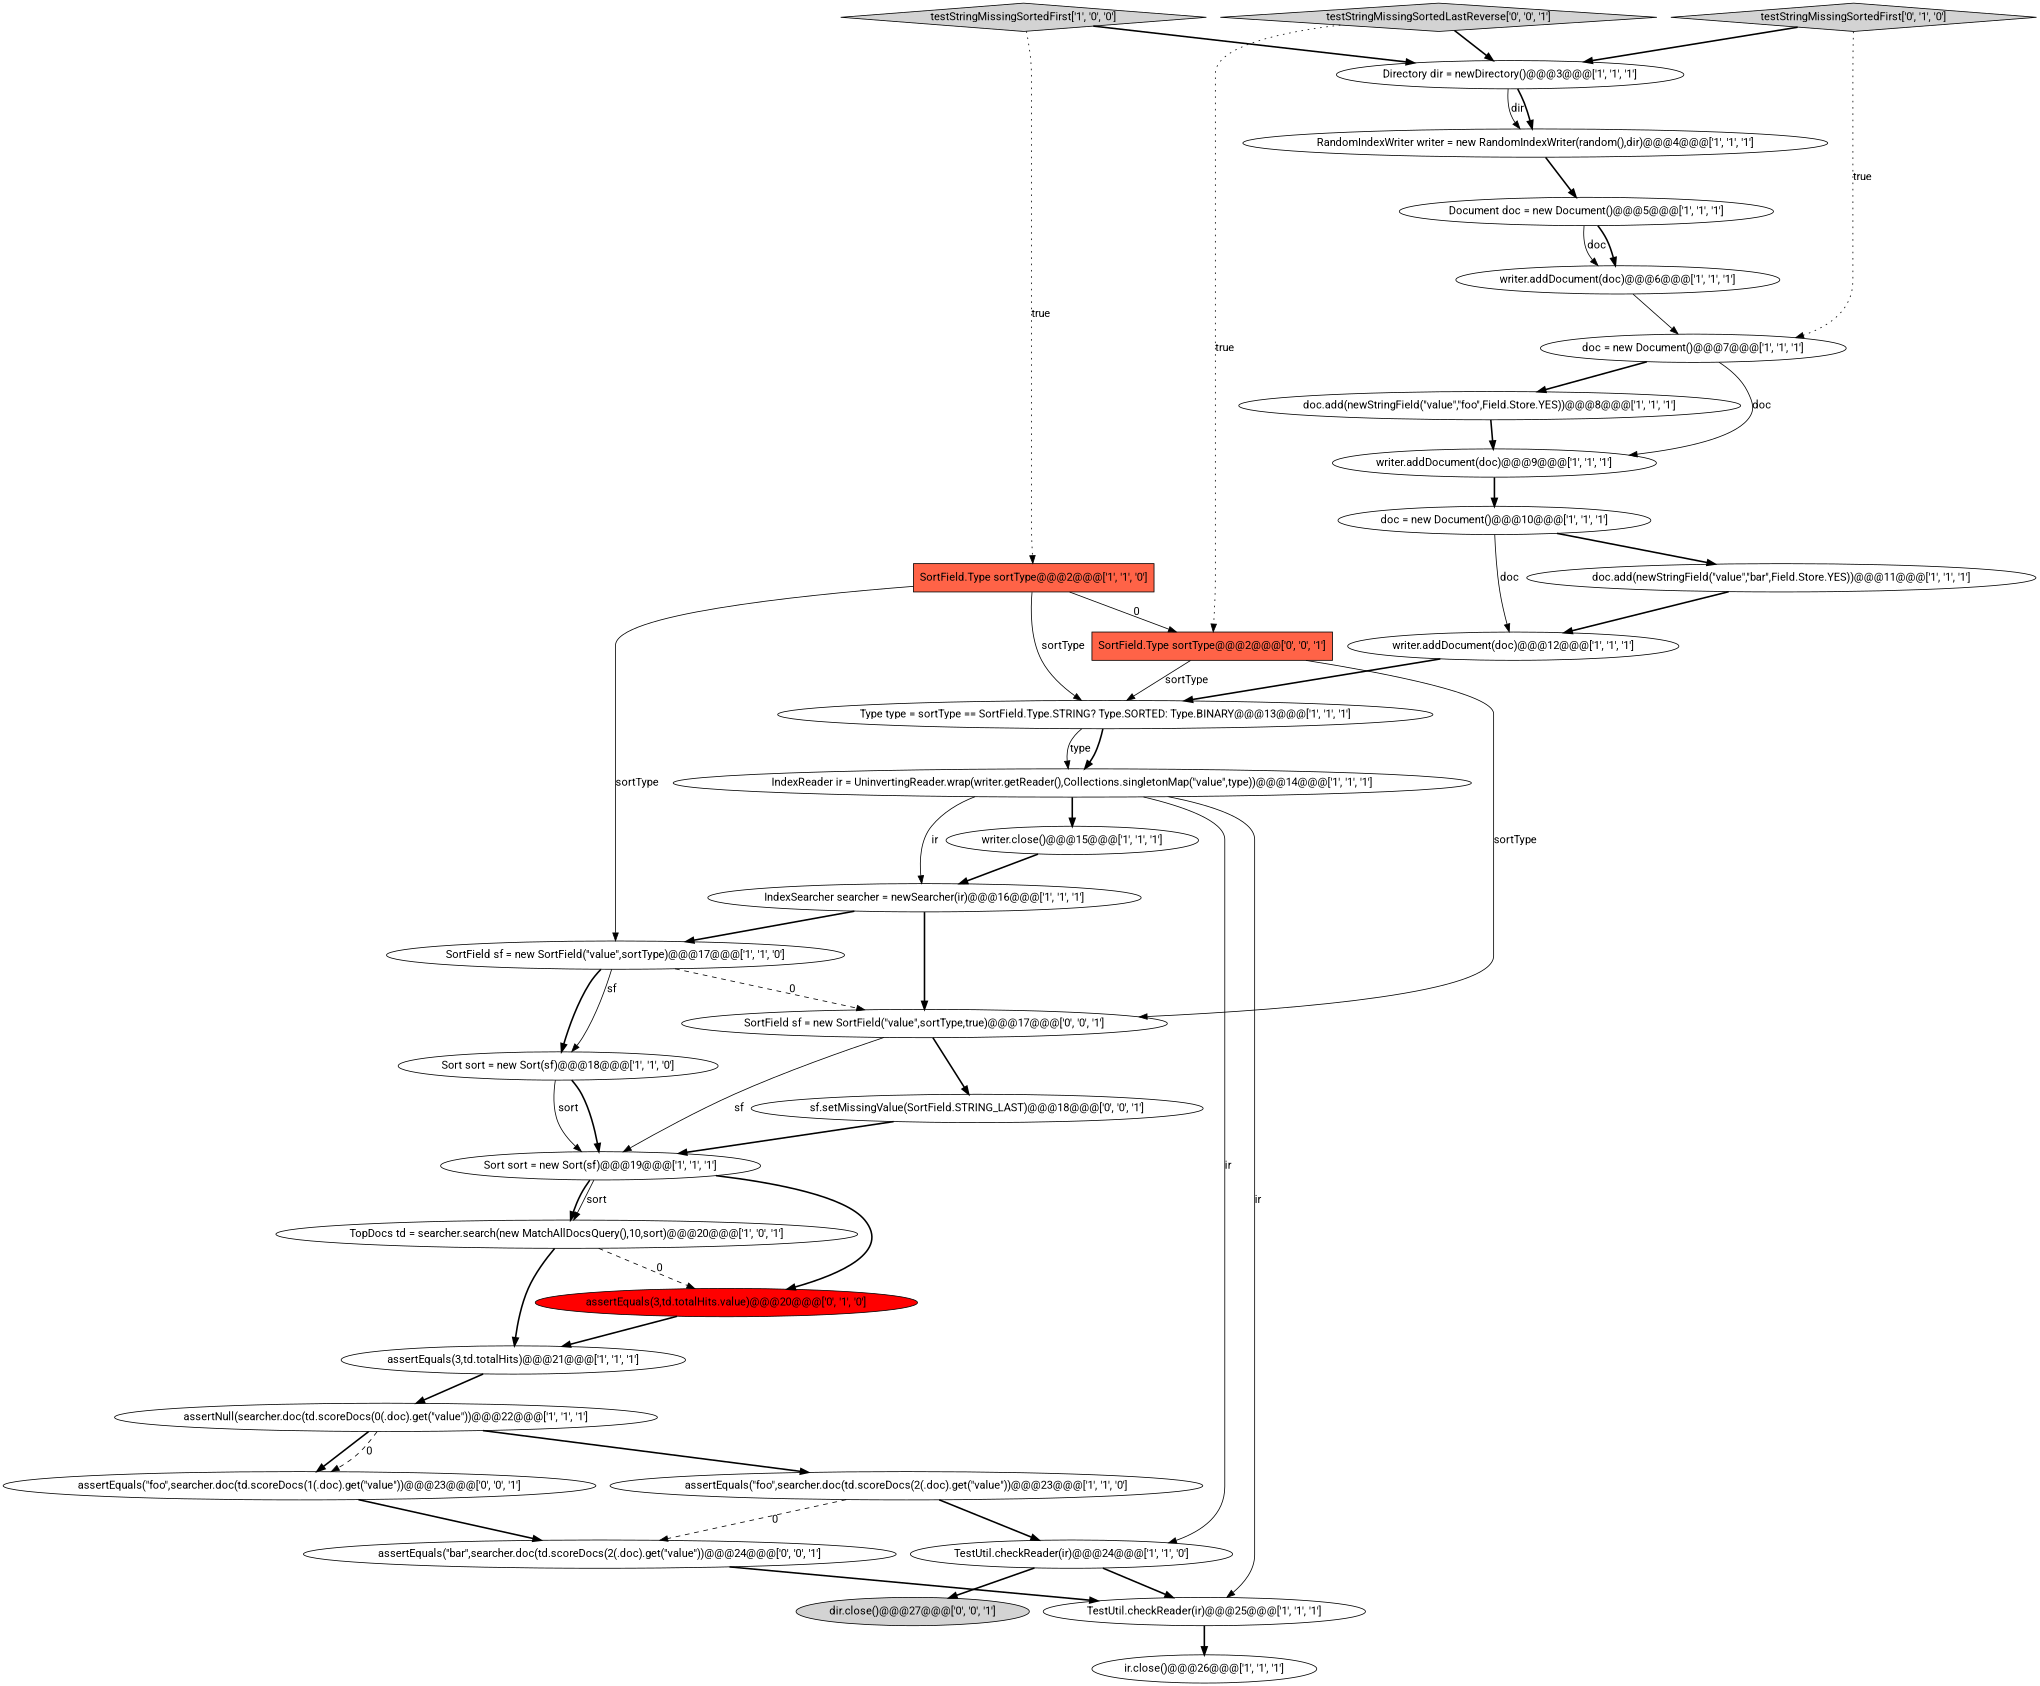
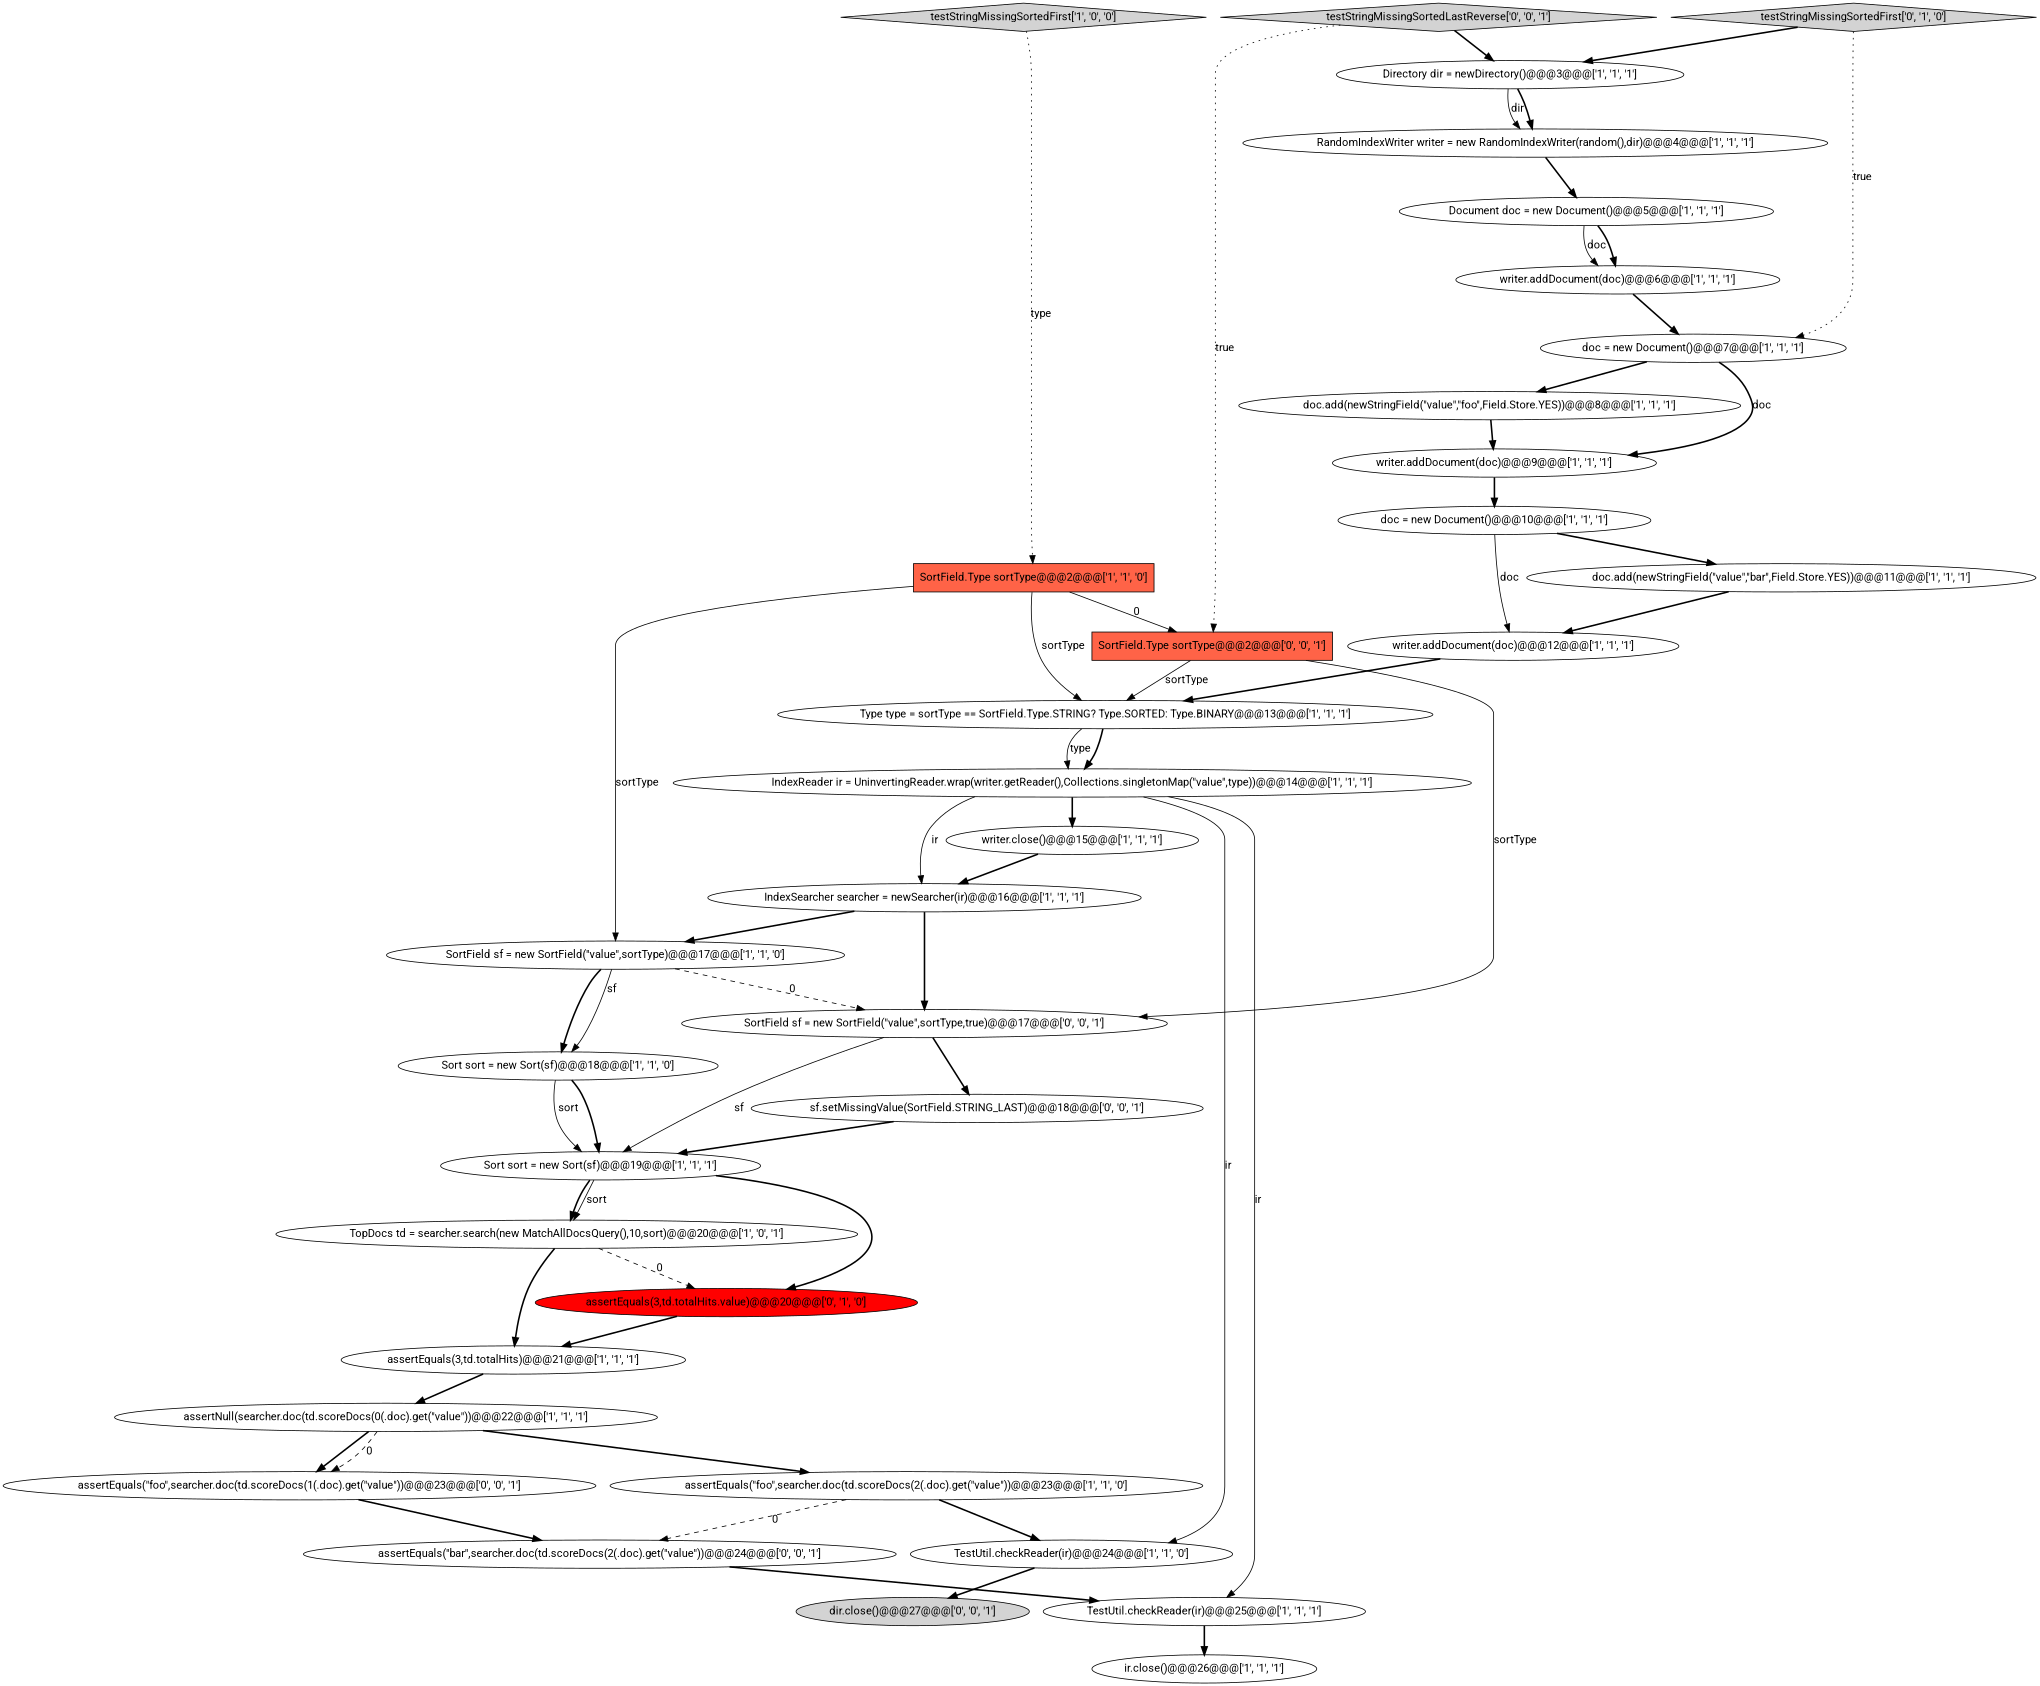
edge "testStringMissingSortedFirst['1', '0', '0']" -> "Directory dir = newDirectory()@@@3@@@['1', '1', '1']": removed
edge "writer.addDocument(doc)@@@6@@@['1', '1', '1']" -> "doc = new Document()@@@7@@@['1', '1', '1']": style solid -> bold
edge "testStringMissingSortedFirst['1', '0', '0']" -> "SortField.Type sortType@@@2@@@['1', '1', '0']": label "true" -> "type"
edge "doc = new Document()@@@7@@@['1', '1', '1']" -> "writer.addDocument(doc)@@@9@@@['1', '1', '1']": style solid -> bold
edge "TestUtil.checkReader(ir)@@@24@@@['1', '1', '0']" -> "TestUtil.checkReader(ir)@@@25@@@['1', '1', '1']": removed
